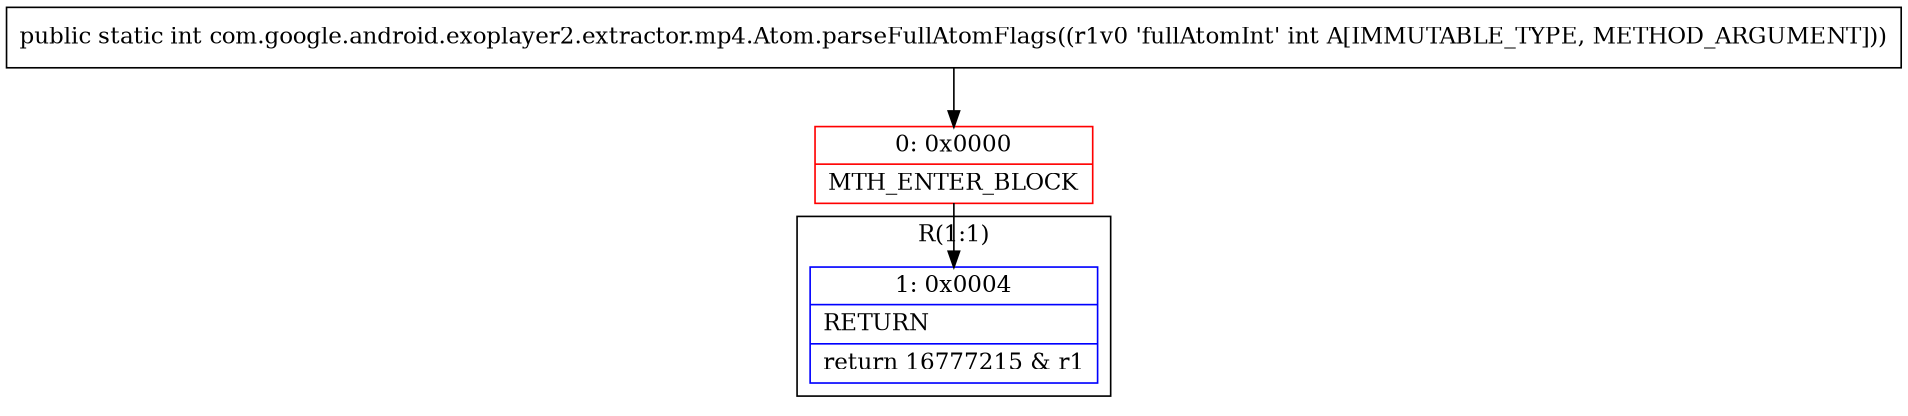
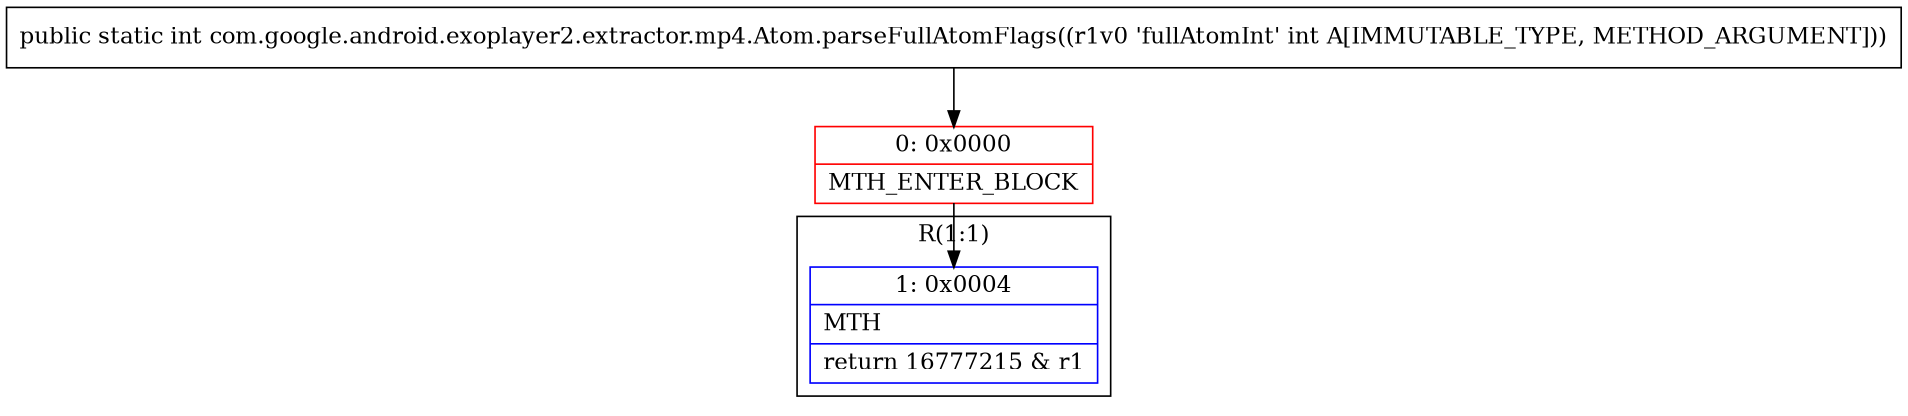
node "1: 0x0004": text "RETURN" -> "MTH"
